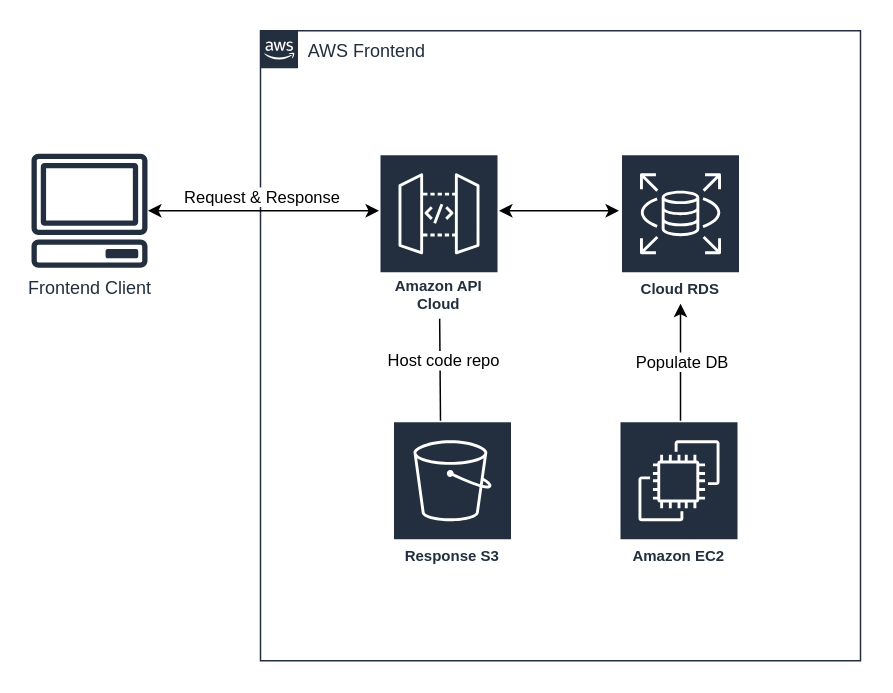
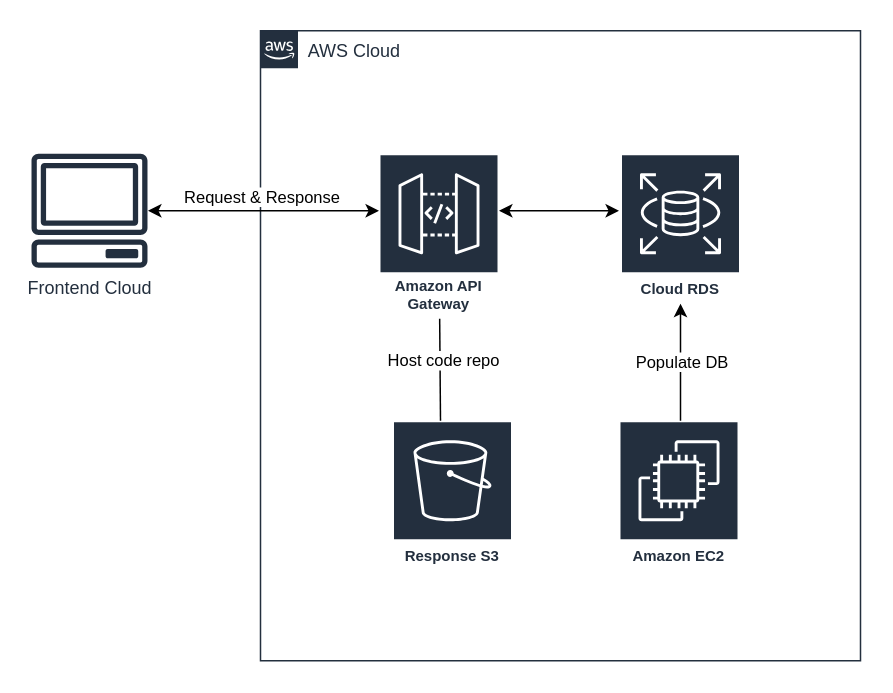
node "AWS Frontend": label "AWS Frontend" -> "AWS Cloud"
node "Frontend Client": label "Frontend Client" -> "Frontend Cloud"
node "Amazon API Cloud": label "Amazon API Cloud" -> "Amazon API Gateway"
